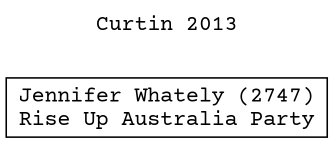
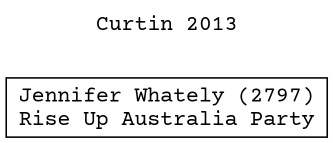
node "Jennifer Whately (2747) Rise Up Australia Party": label "Jennifer Whately (2747) Rise Up Australia Party" -> "Jennifer Whately (2797) Rise Up Australia Party"
